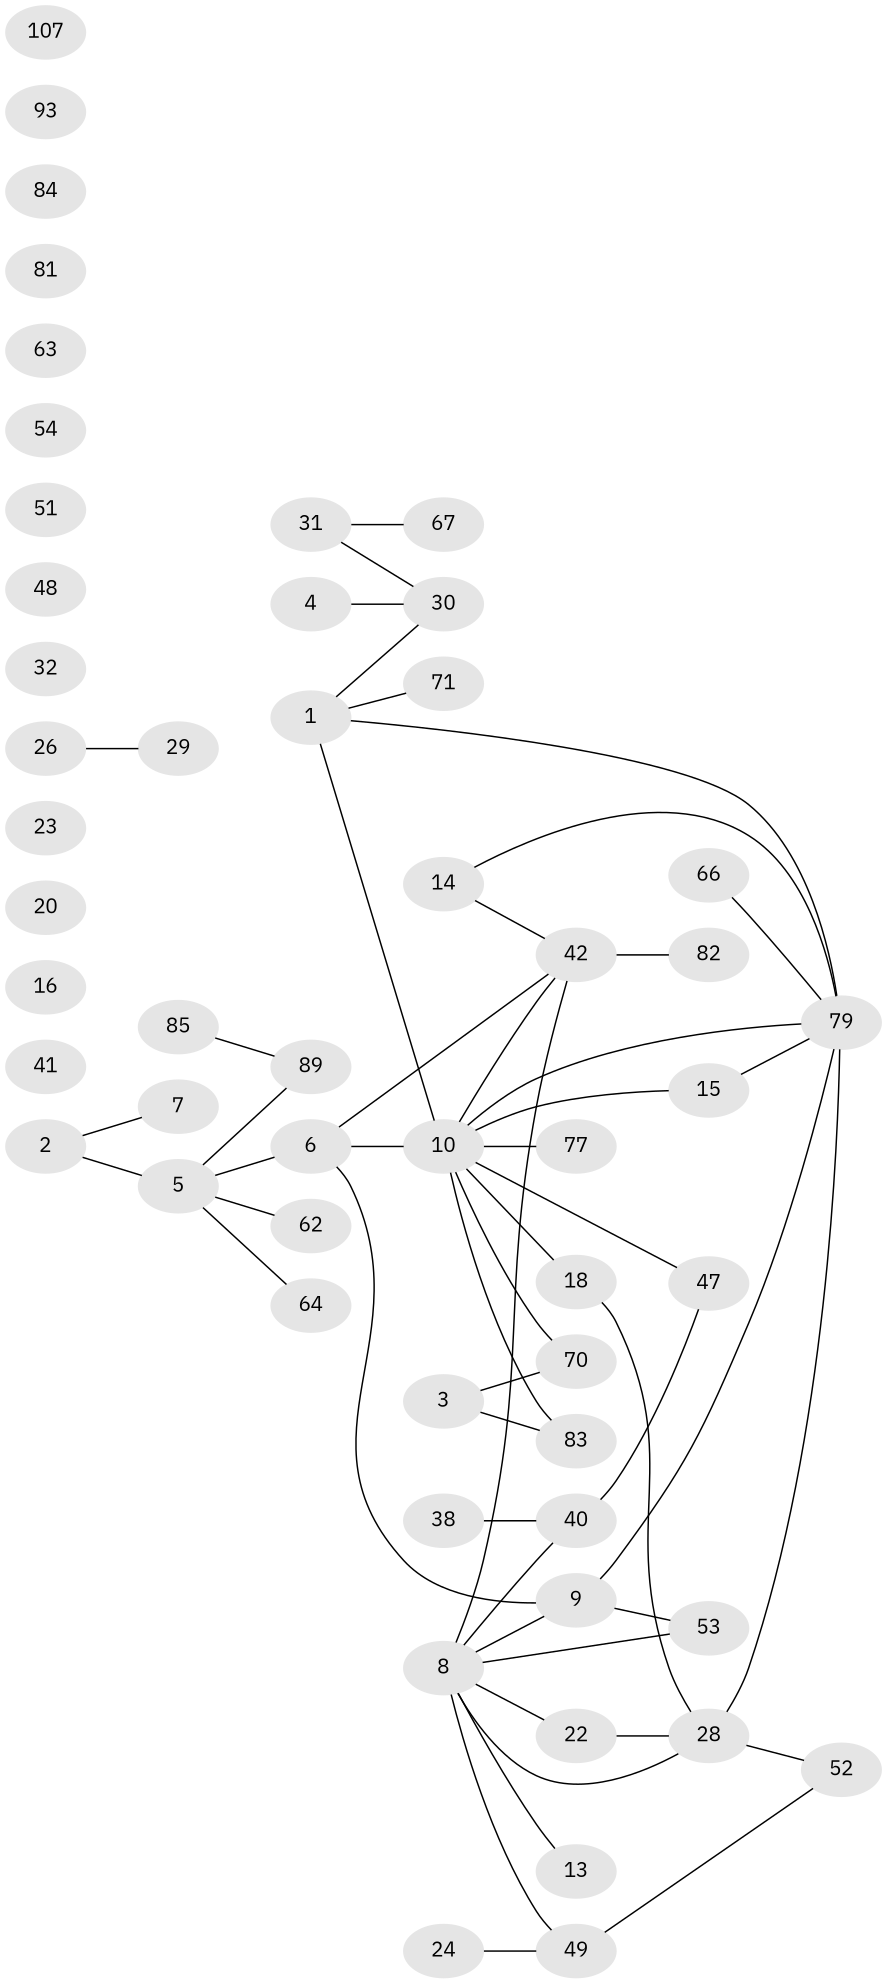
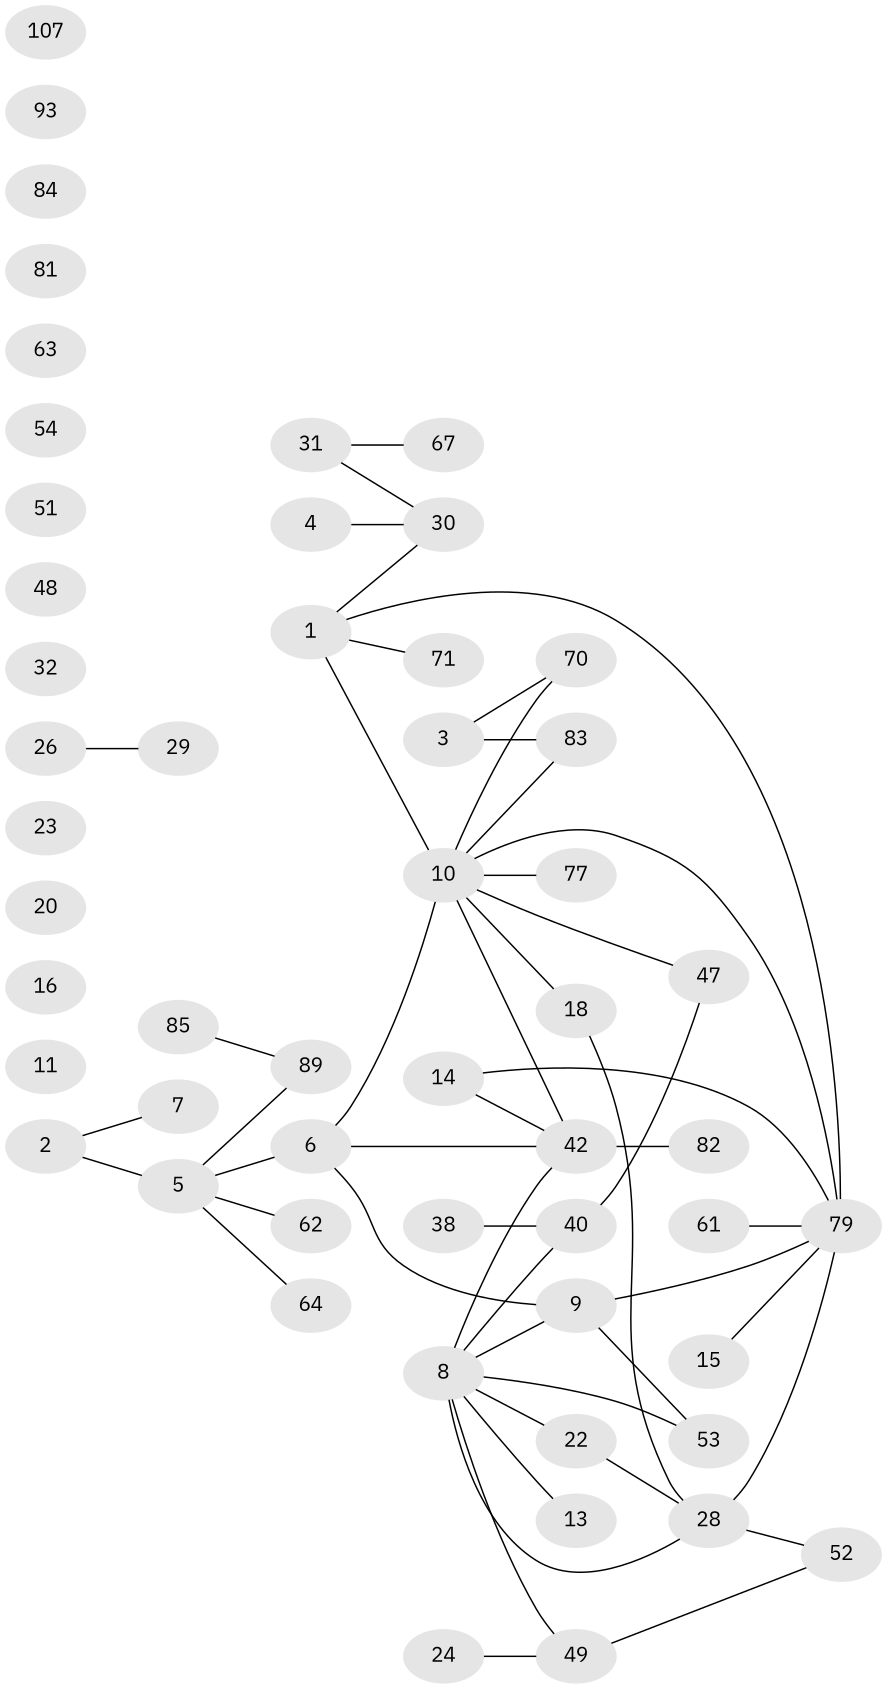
node "66": label "66" -> "61"
node "41": label "41" -> "11"
edge "15" -- "10": removed
